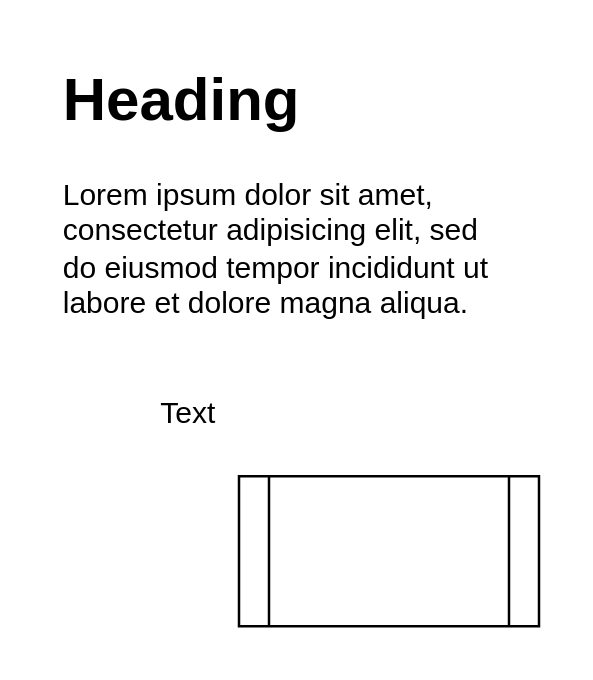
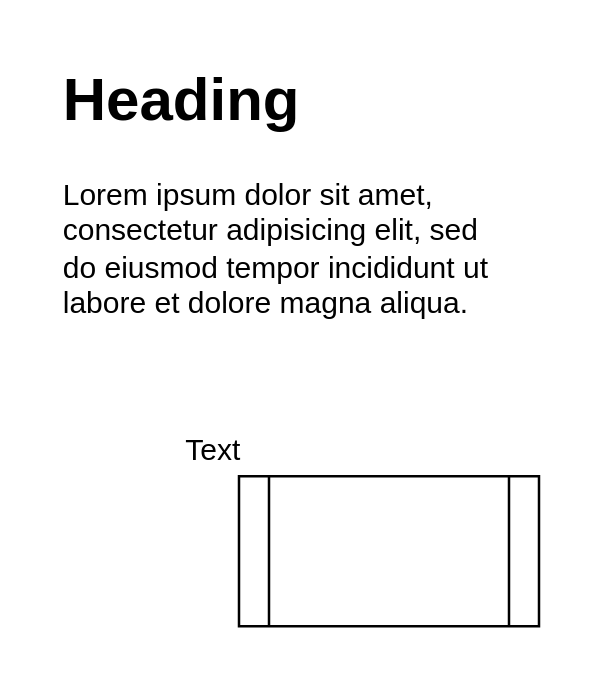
node "Text": moved (189, 414) -> (214, 451)
